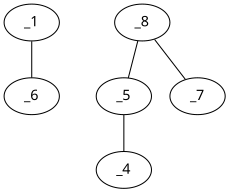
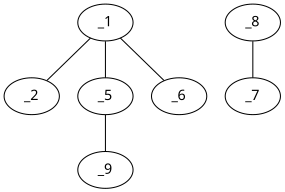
edge "_8" -- "_5": now "_1" -- "_5"
node "_2": added
node "_4": label "_4" -> "_9"
